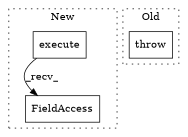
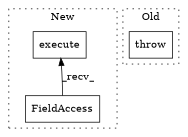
edge "execute" -> "FieldAccess": reversed
